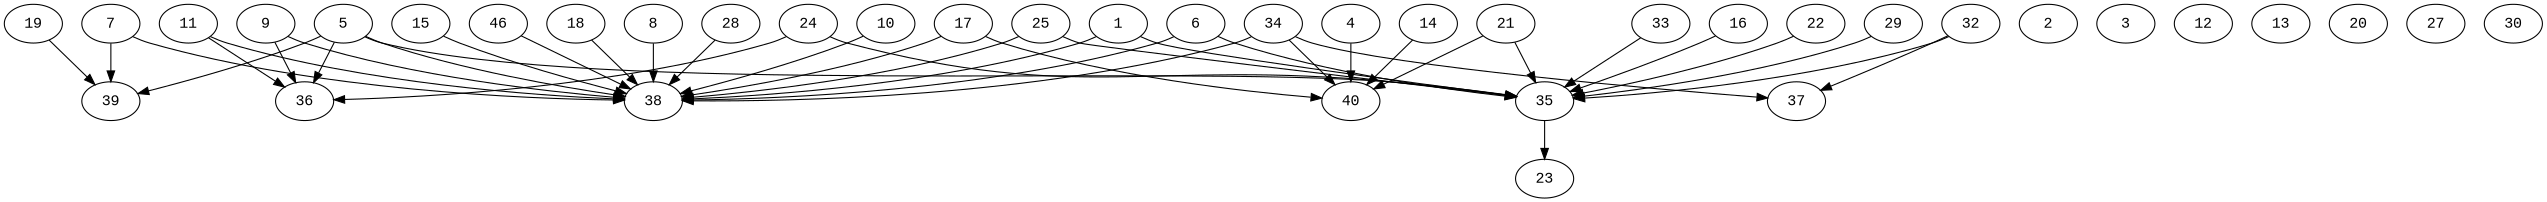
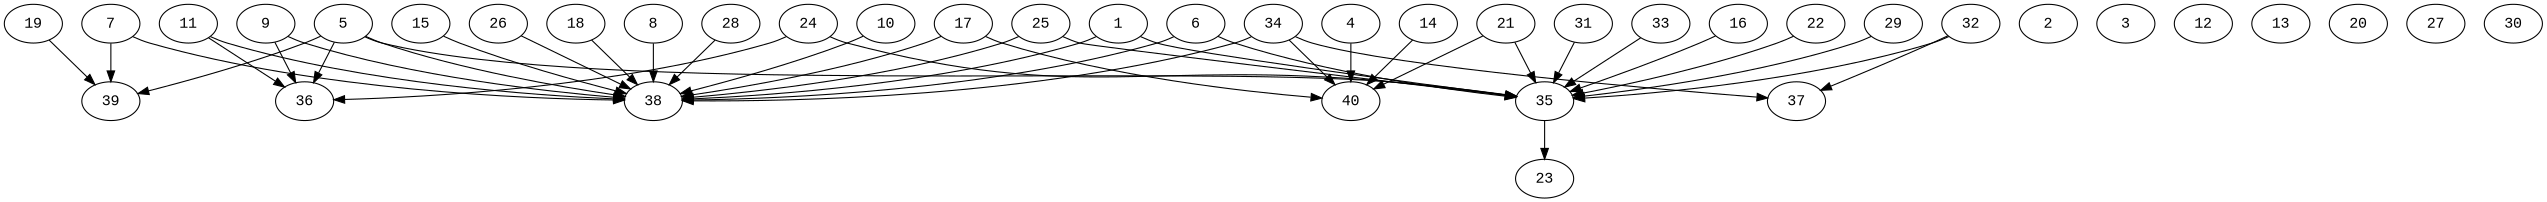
node "46": label "46" -> "26"
node "31": added
